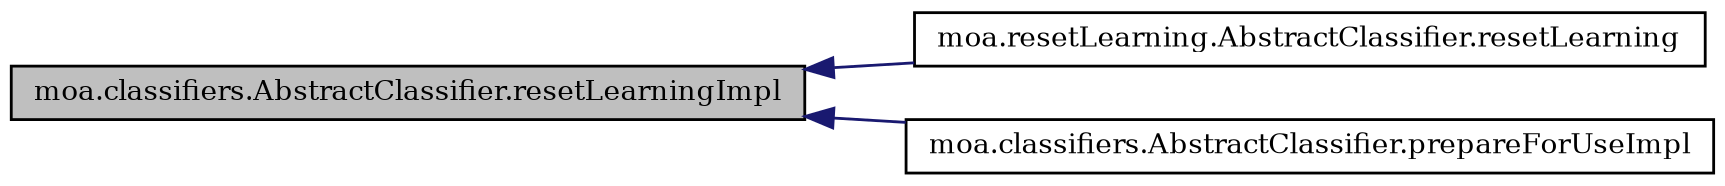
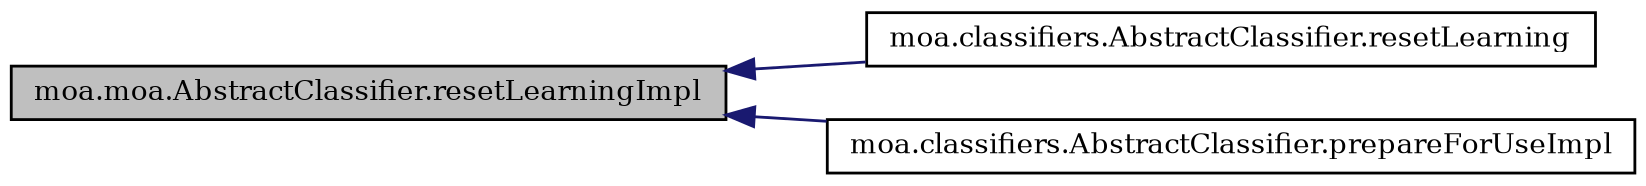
node "moa.resetLearning.AbstractClassifier.resetLearning": label "moa.resetLearning.AbstractClassifier.resetLearning" -> "moa.classifiers.AbstractClassifier.resetLearning"
node "moa.classifiers.AbstractClassifier.resetLearningImpl": label "moa.classifiers.AbstractClassifier.resetLearningImpl" -> "moa.moa.AbstractClassifier.resetLearningImpl"
